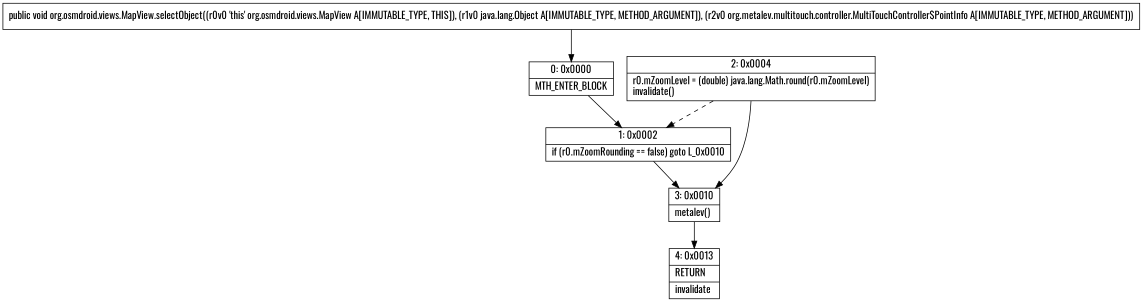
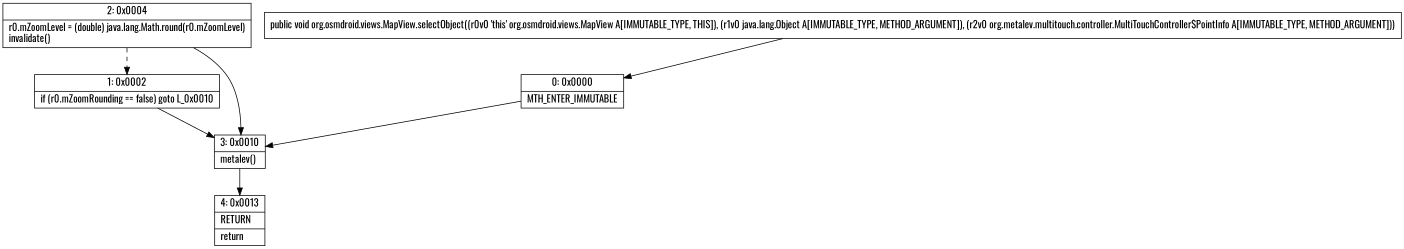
node "0: 0x0000": text "MTH_ENTER_BLOCK" -> "MTH_ENTER_IMMUTABLE"
edge "0: 0x0000" -> "1: 0x0002": now "0: 0x0000" -> "3: 0x0010"
node "4: 0x0013": text "invalidate" -> "return"
